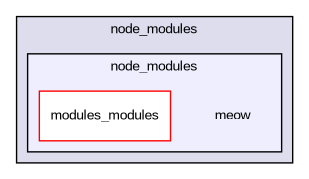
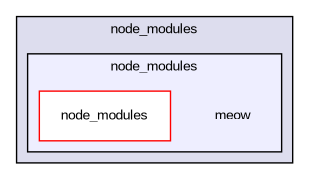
node "modules_modules": label "modules_modules" -> "node_modules"
